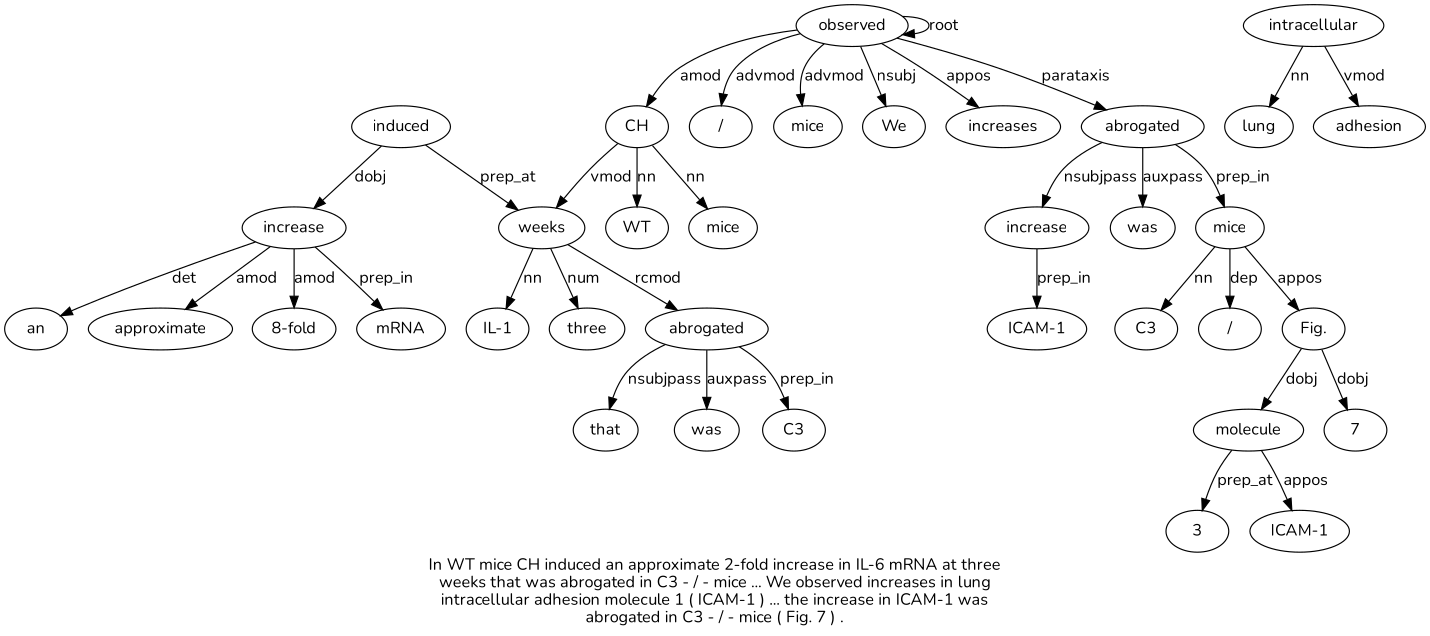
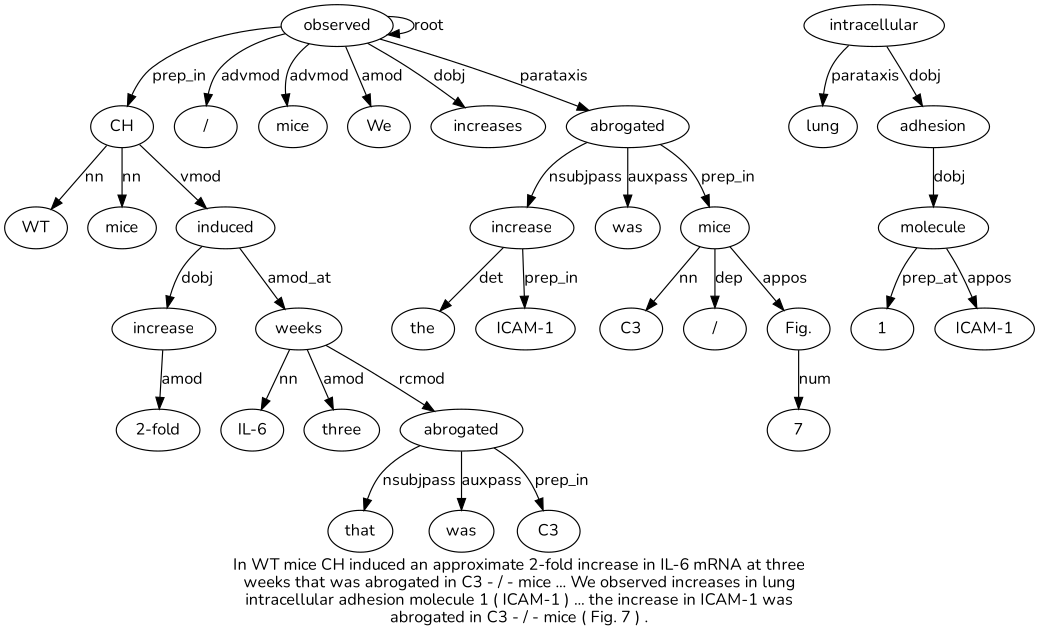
edge "observed" -> "CH": label "amod" -> "prep_in"
edge "observed" -> "We": label "nsubj" -> "amod"
edge "observed" -> "increases": label "appos" -> "dobj"
edge "intracellular" -> "lung": label "nn" -> "parataxis"
edge "intracellular" -> "adhesion": label "vmod" -> "dobj"
edge "CH" -> "weeks": now "CH" -> "induced"
edge "induced" -> "weeks": label "prep_at" -> "amod_at"
edge "weeks" -> "three": label "num" -> "amod"
node "an": removed
node "approximate": removed
node "8-fold": label "8-fold" -> "2-fold"
node "mRNA": removed
node "the": added
node "IL-1": label "IL-1" -> "IL-6"
edge "Fig." -> "molecule": now "adhesion" -> "molecule"
edge "Fig." -> "7": label "dobj" -> "num"
node "3": label "3" -> "1"
